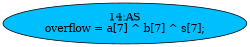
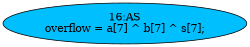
node "14:AS overflow = a[7] ^ b[7] ^ s[7];": label "14:AS overflow = a[7] ^ b[7] ^ s[7];" -> "16:AS overflow = a[7] ^ b[7] ^ s[7];"
